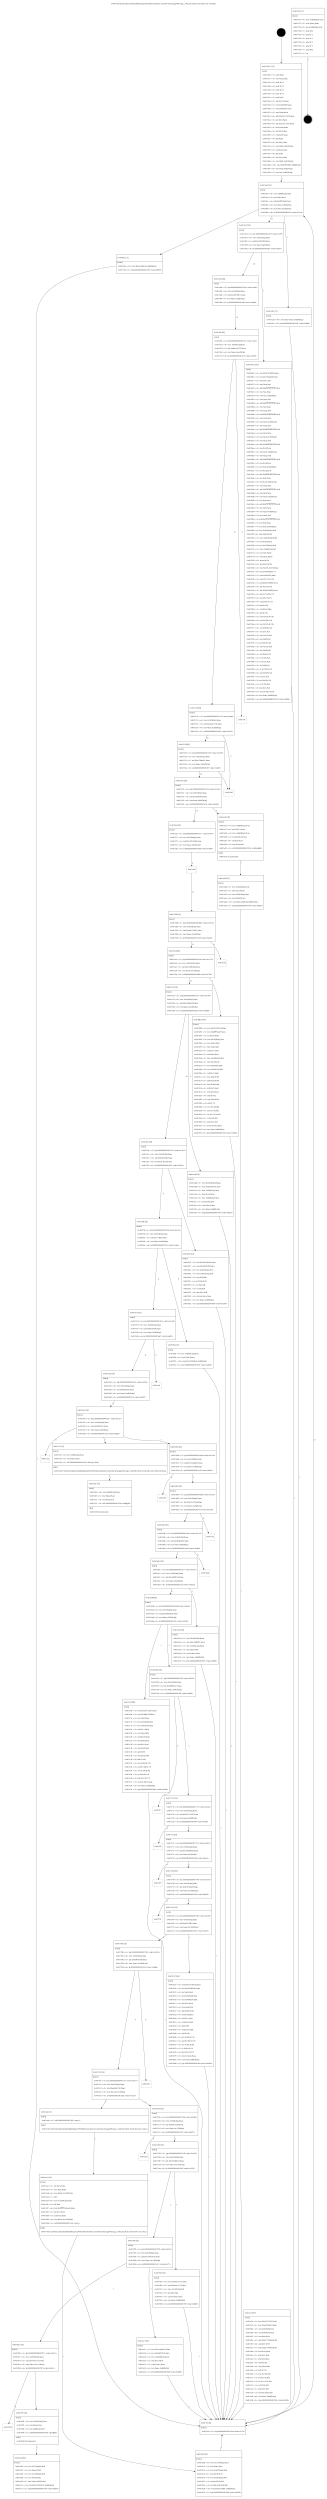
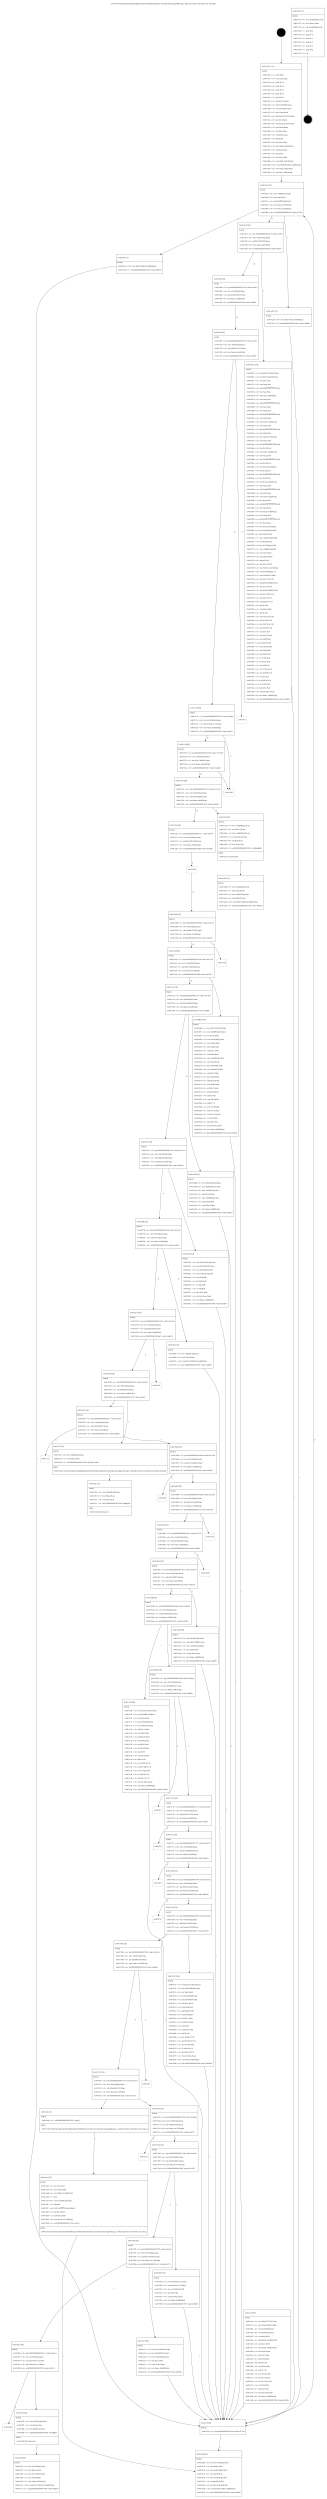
edge "0x40164c [28]" -> "0x401c5f [12]": now "0x401630 [28]" -> "0x401c5f [12]"
edge "0x401b0d [42]" -> "0x401fe9 [5]": reversed
